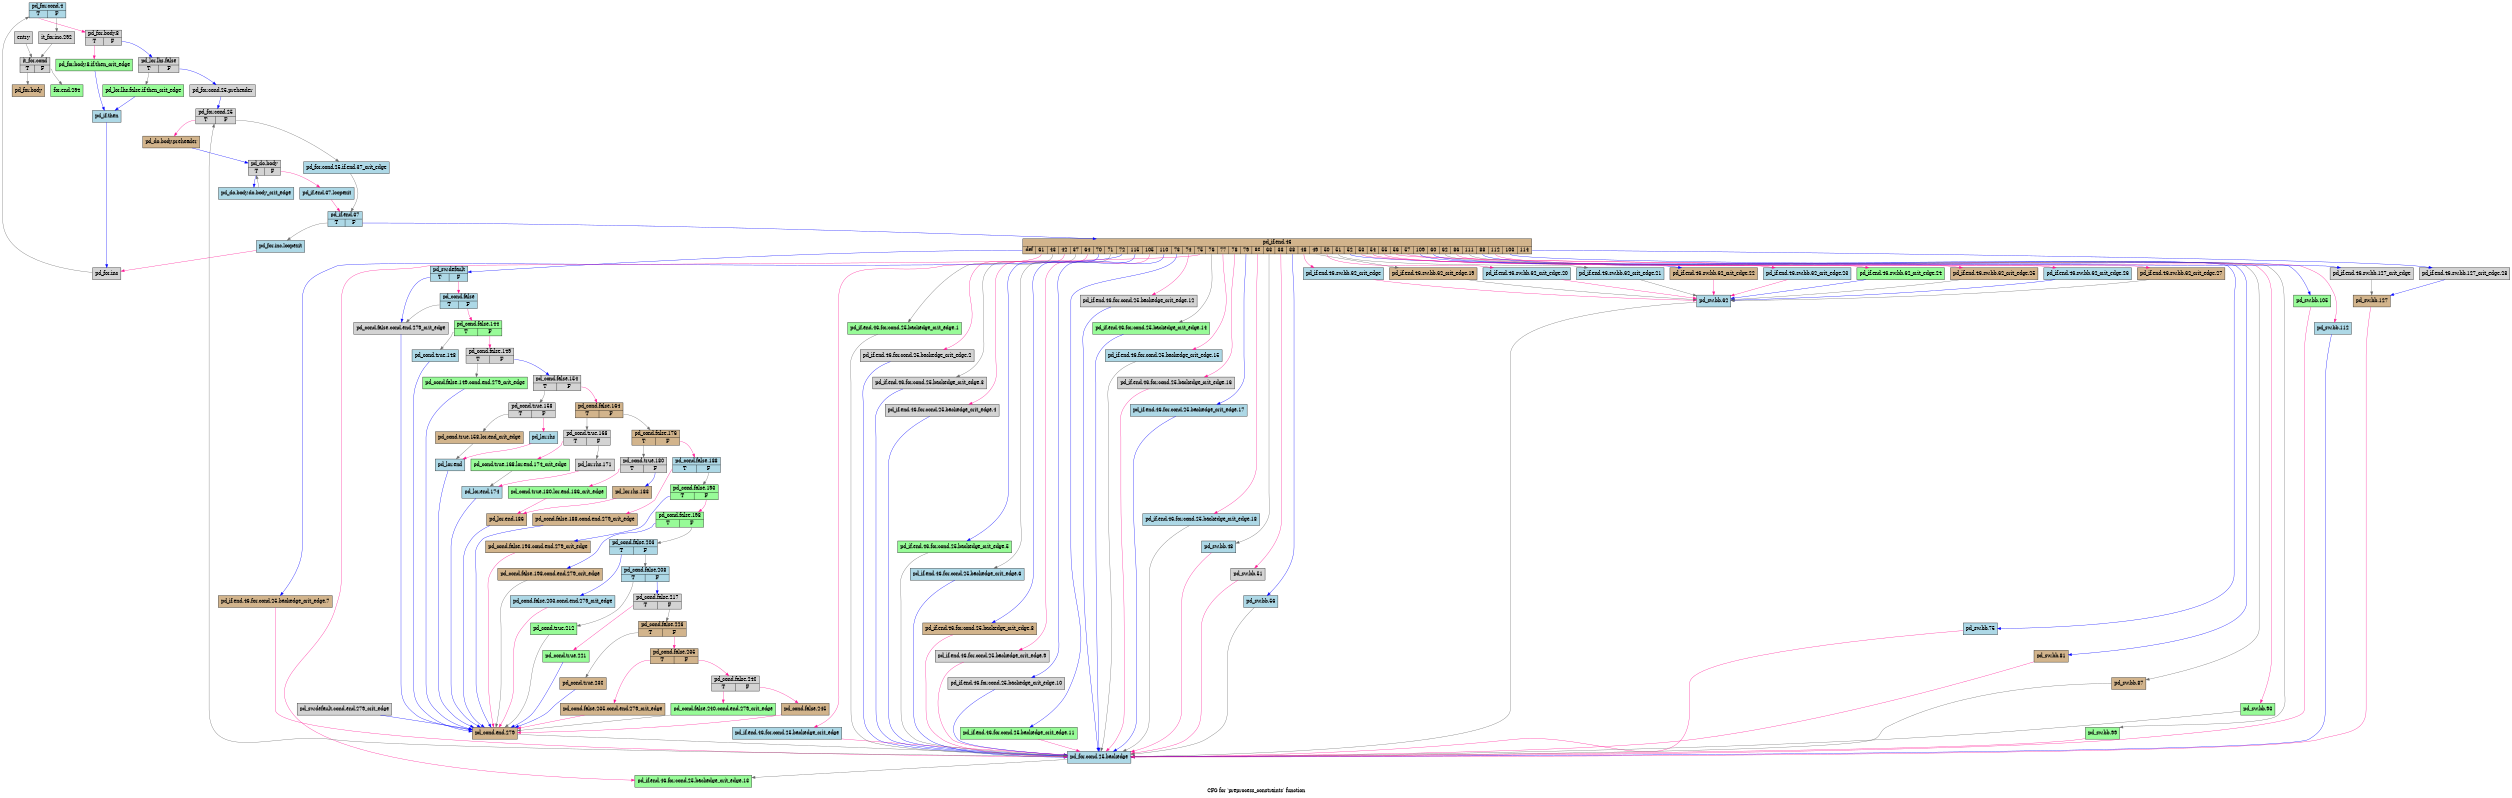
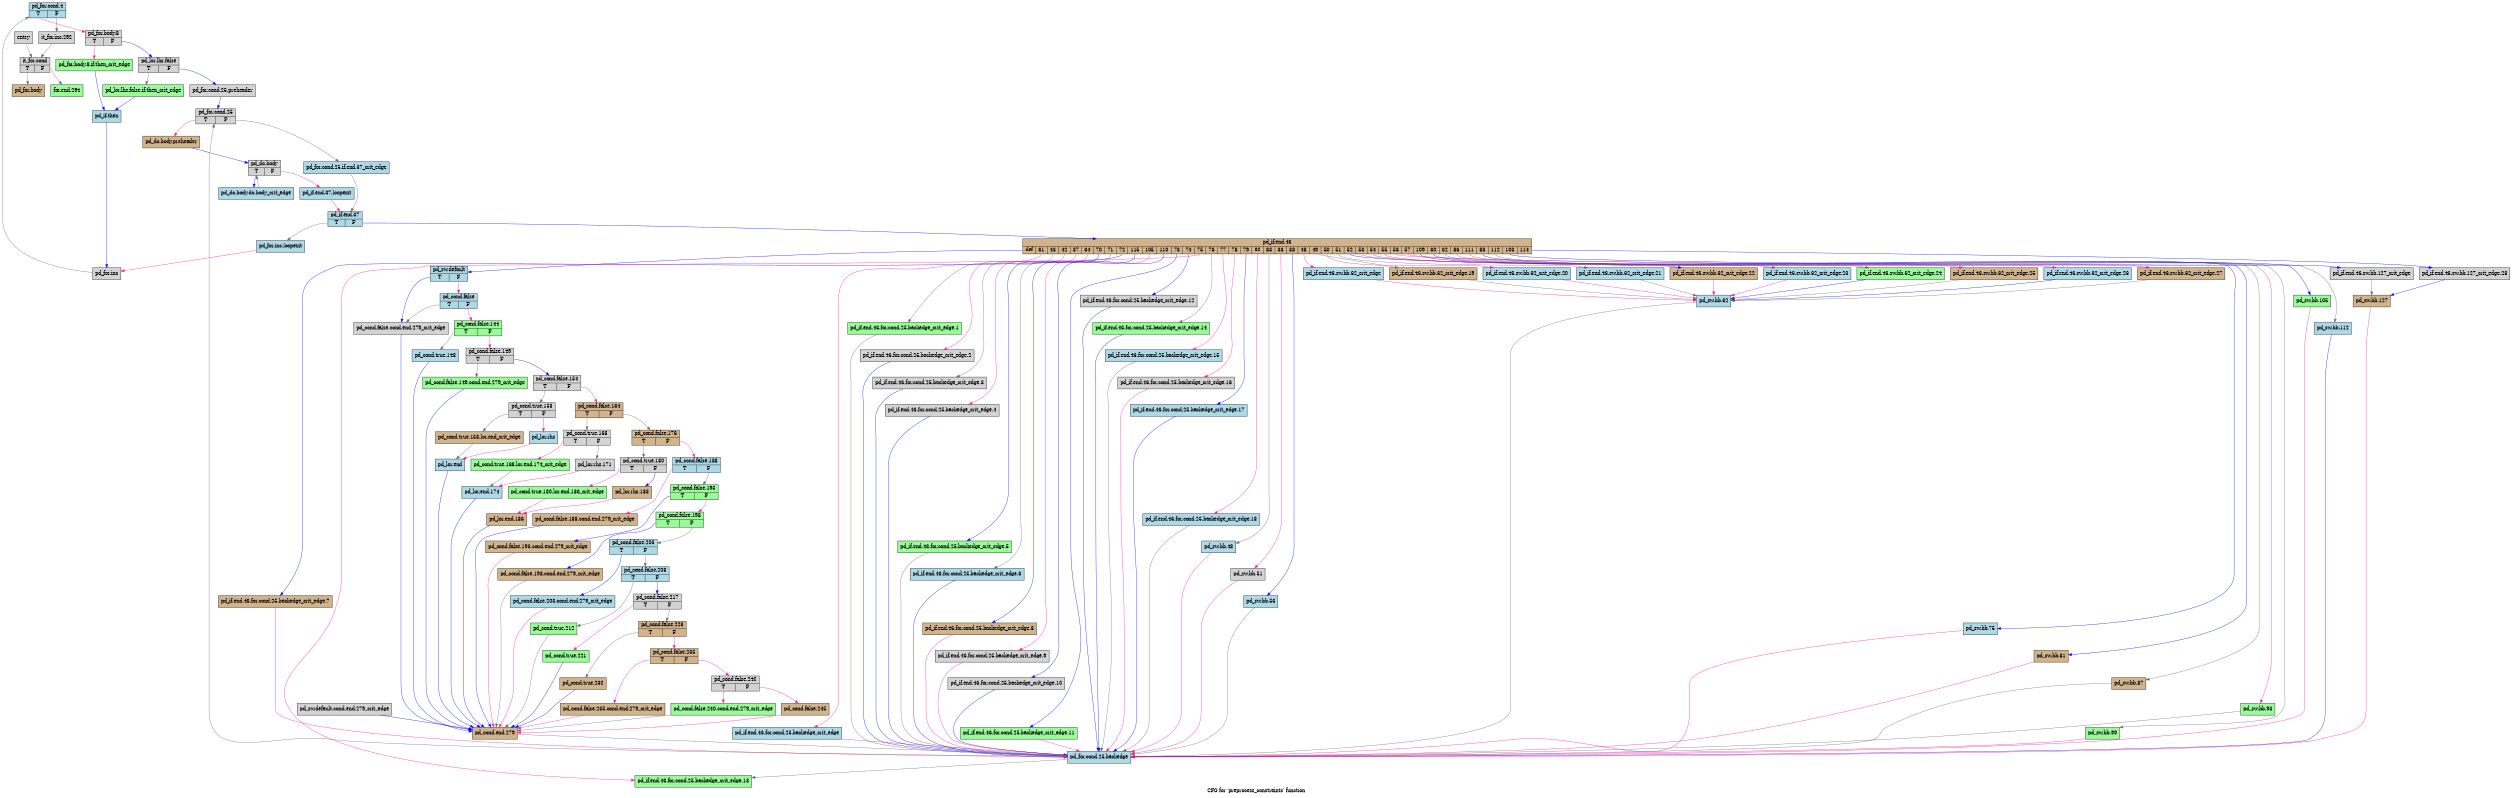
edge "pd_if.end.46" -> "pd_if.end.46.sw.bb.62_crit_edge.24": color deeppink -> gray40
edge "pd_if.end.46" -> "pd_sw.bb.112": color deeppink -> gray40
edge "pd_if.end.46" -> "pd_if.end.46.for.cond.25.backedge_crit_edge.12": color deeppink -> blue
